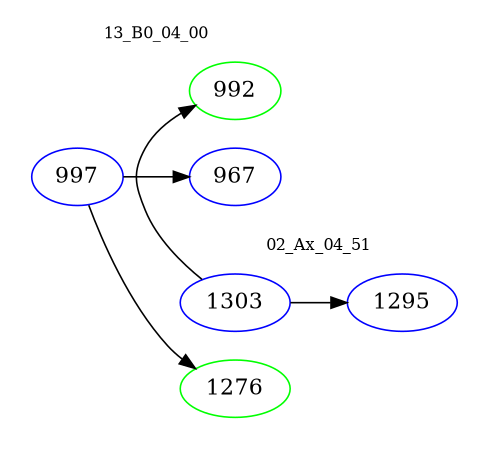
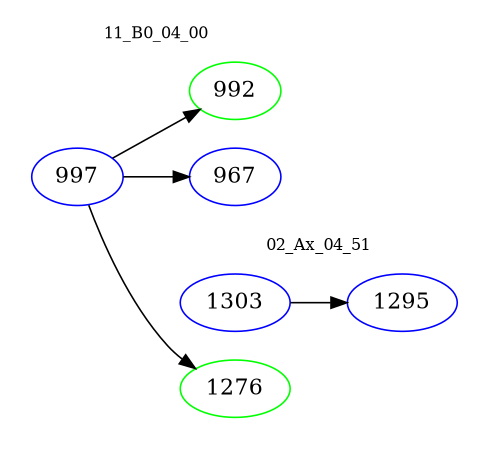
cluster "13_B0_04_00": label "13_B0_04_00" -> "11_B0_04_00"
edge "1303" -> "992": now "997" -> "992"
